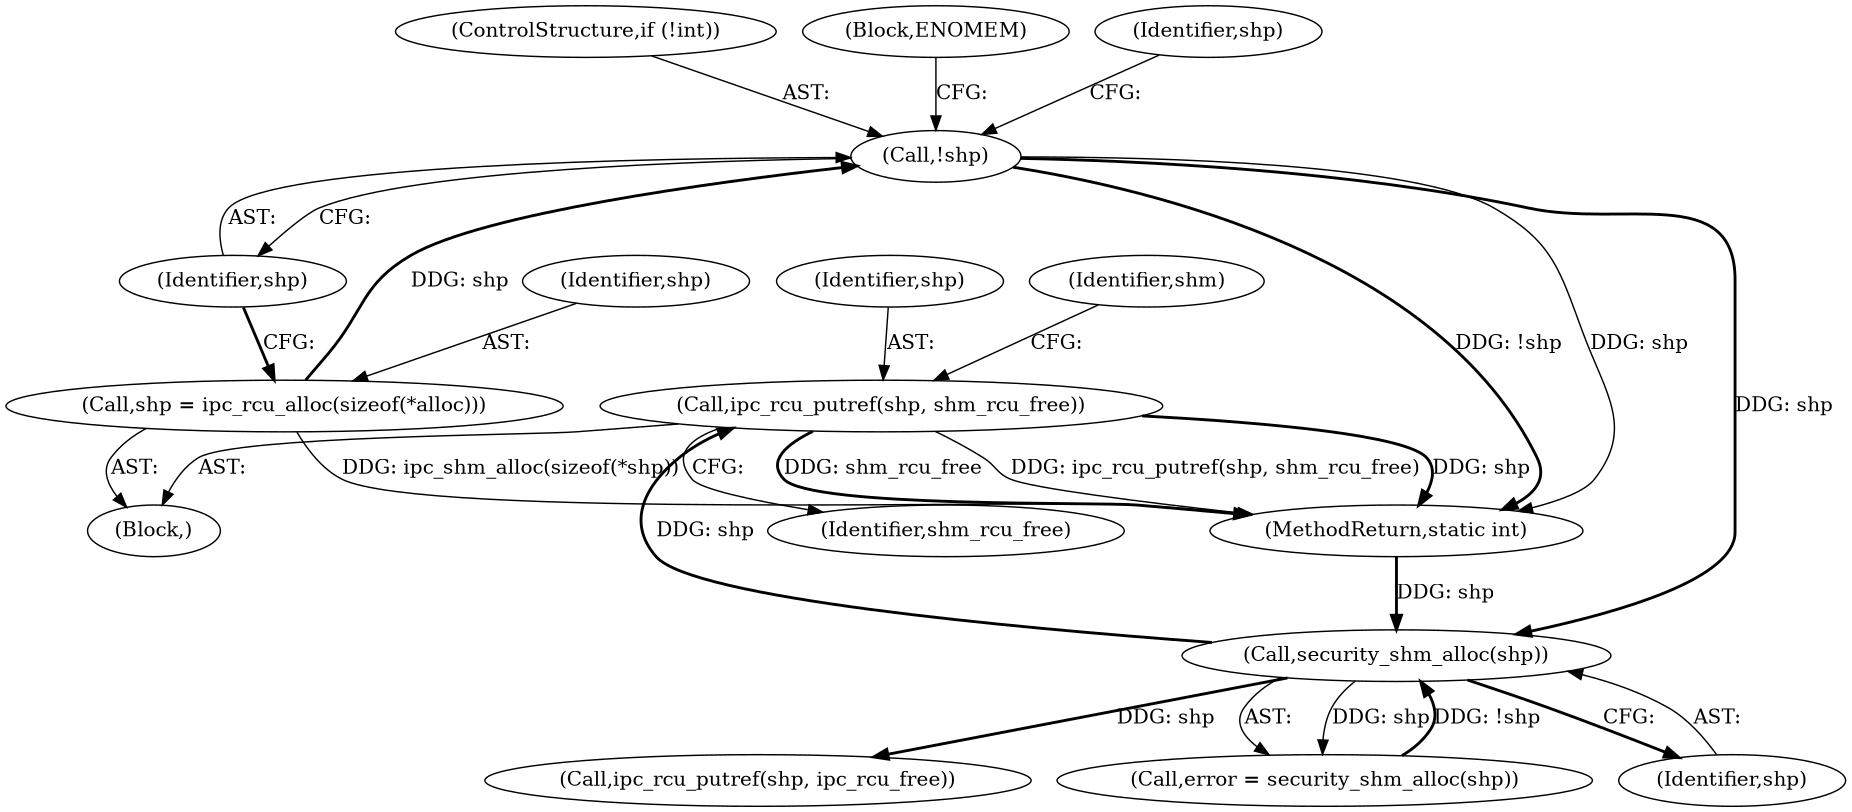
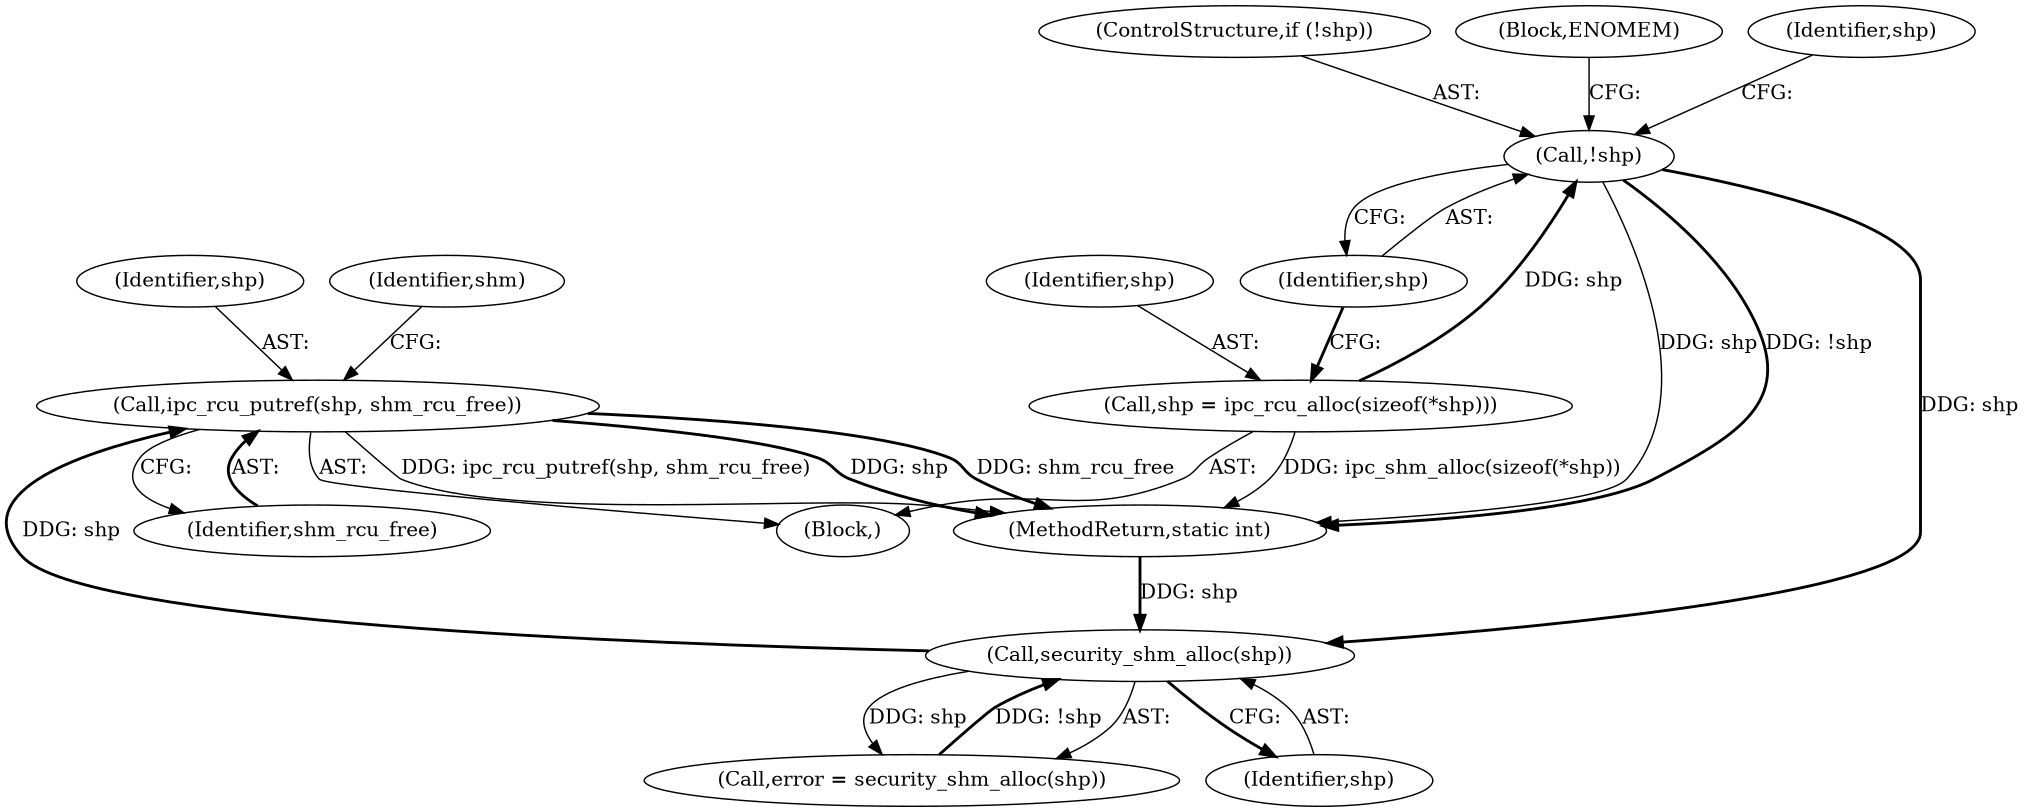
node "(ControlStructure,if (!int))": label "(ControlStructure,if (!int))" -> "(ControlStructure,if (!shp))"
node "(Call,shp = ipc_rcu_alloc(sizeof(*alloc)))": label "(Call,shp = ipc_rcu_alloc(sizeof(*alloc)))" -> "(Call,shp = ipc_rcu_alloc(sizeof(*shp)))"
edge "(Identifier,shm_rcu_free)" -> "(Call,ipc_rcu_putref(shp, shm_rcu_free))": added, label "AST:"
node "(Call,ipc_rcu_putref(shp, ipc_rcu_free))": removed
